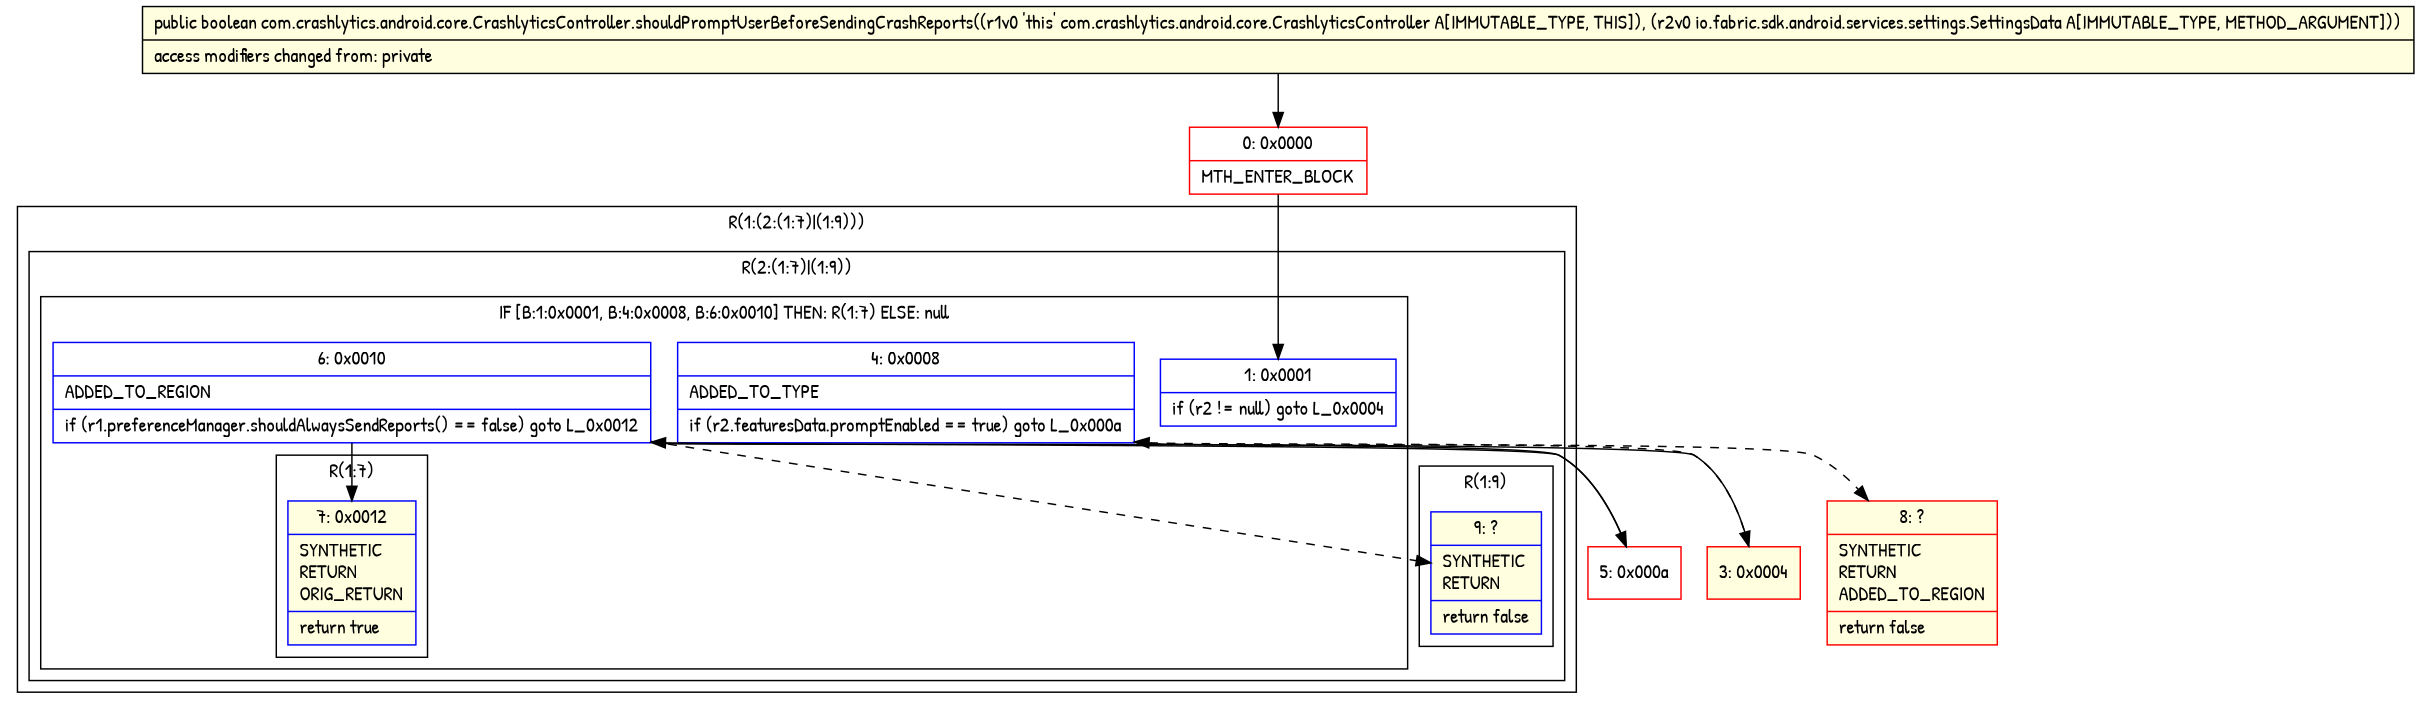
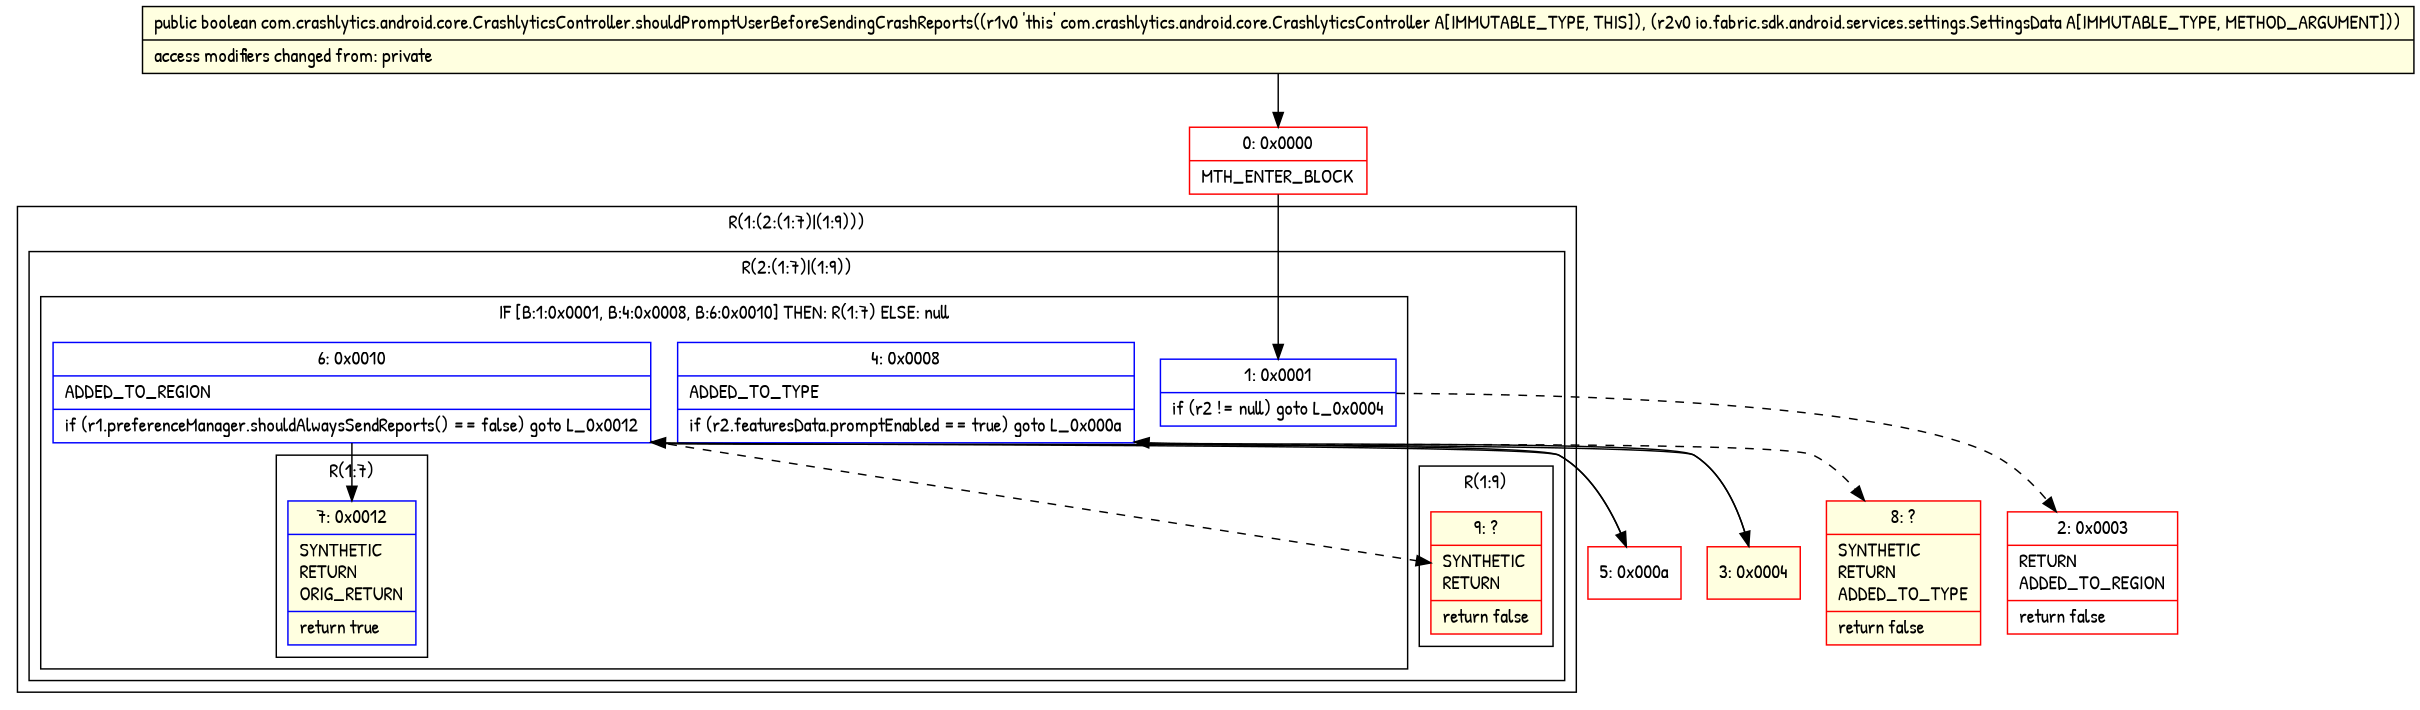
edge "3: 0x0004" -> "4: 0x0008": style dashed -> solid
node "9: ?": color blue -> red
node "2: 0x0003": added
node "8: ?": text "ADDED_TO_REGION" -> "ADDED_TO_TYPE"
